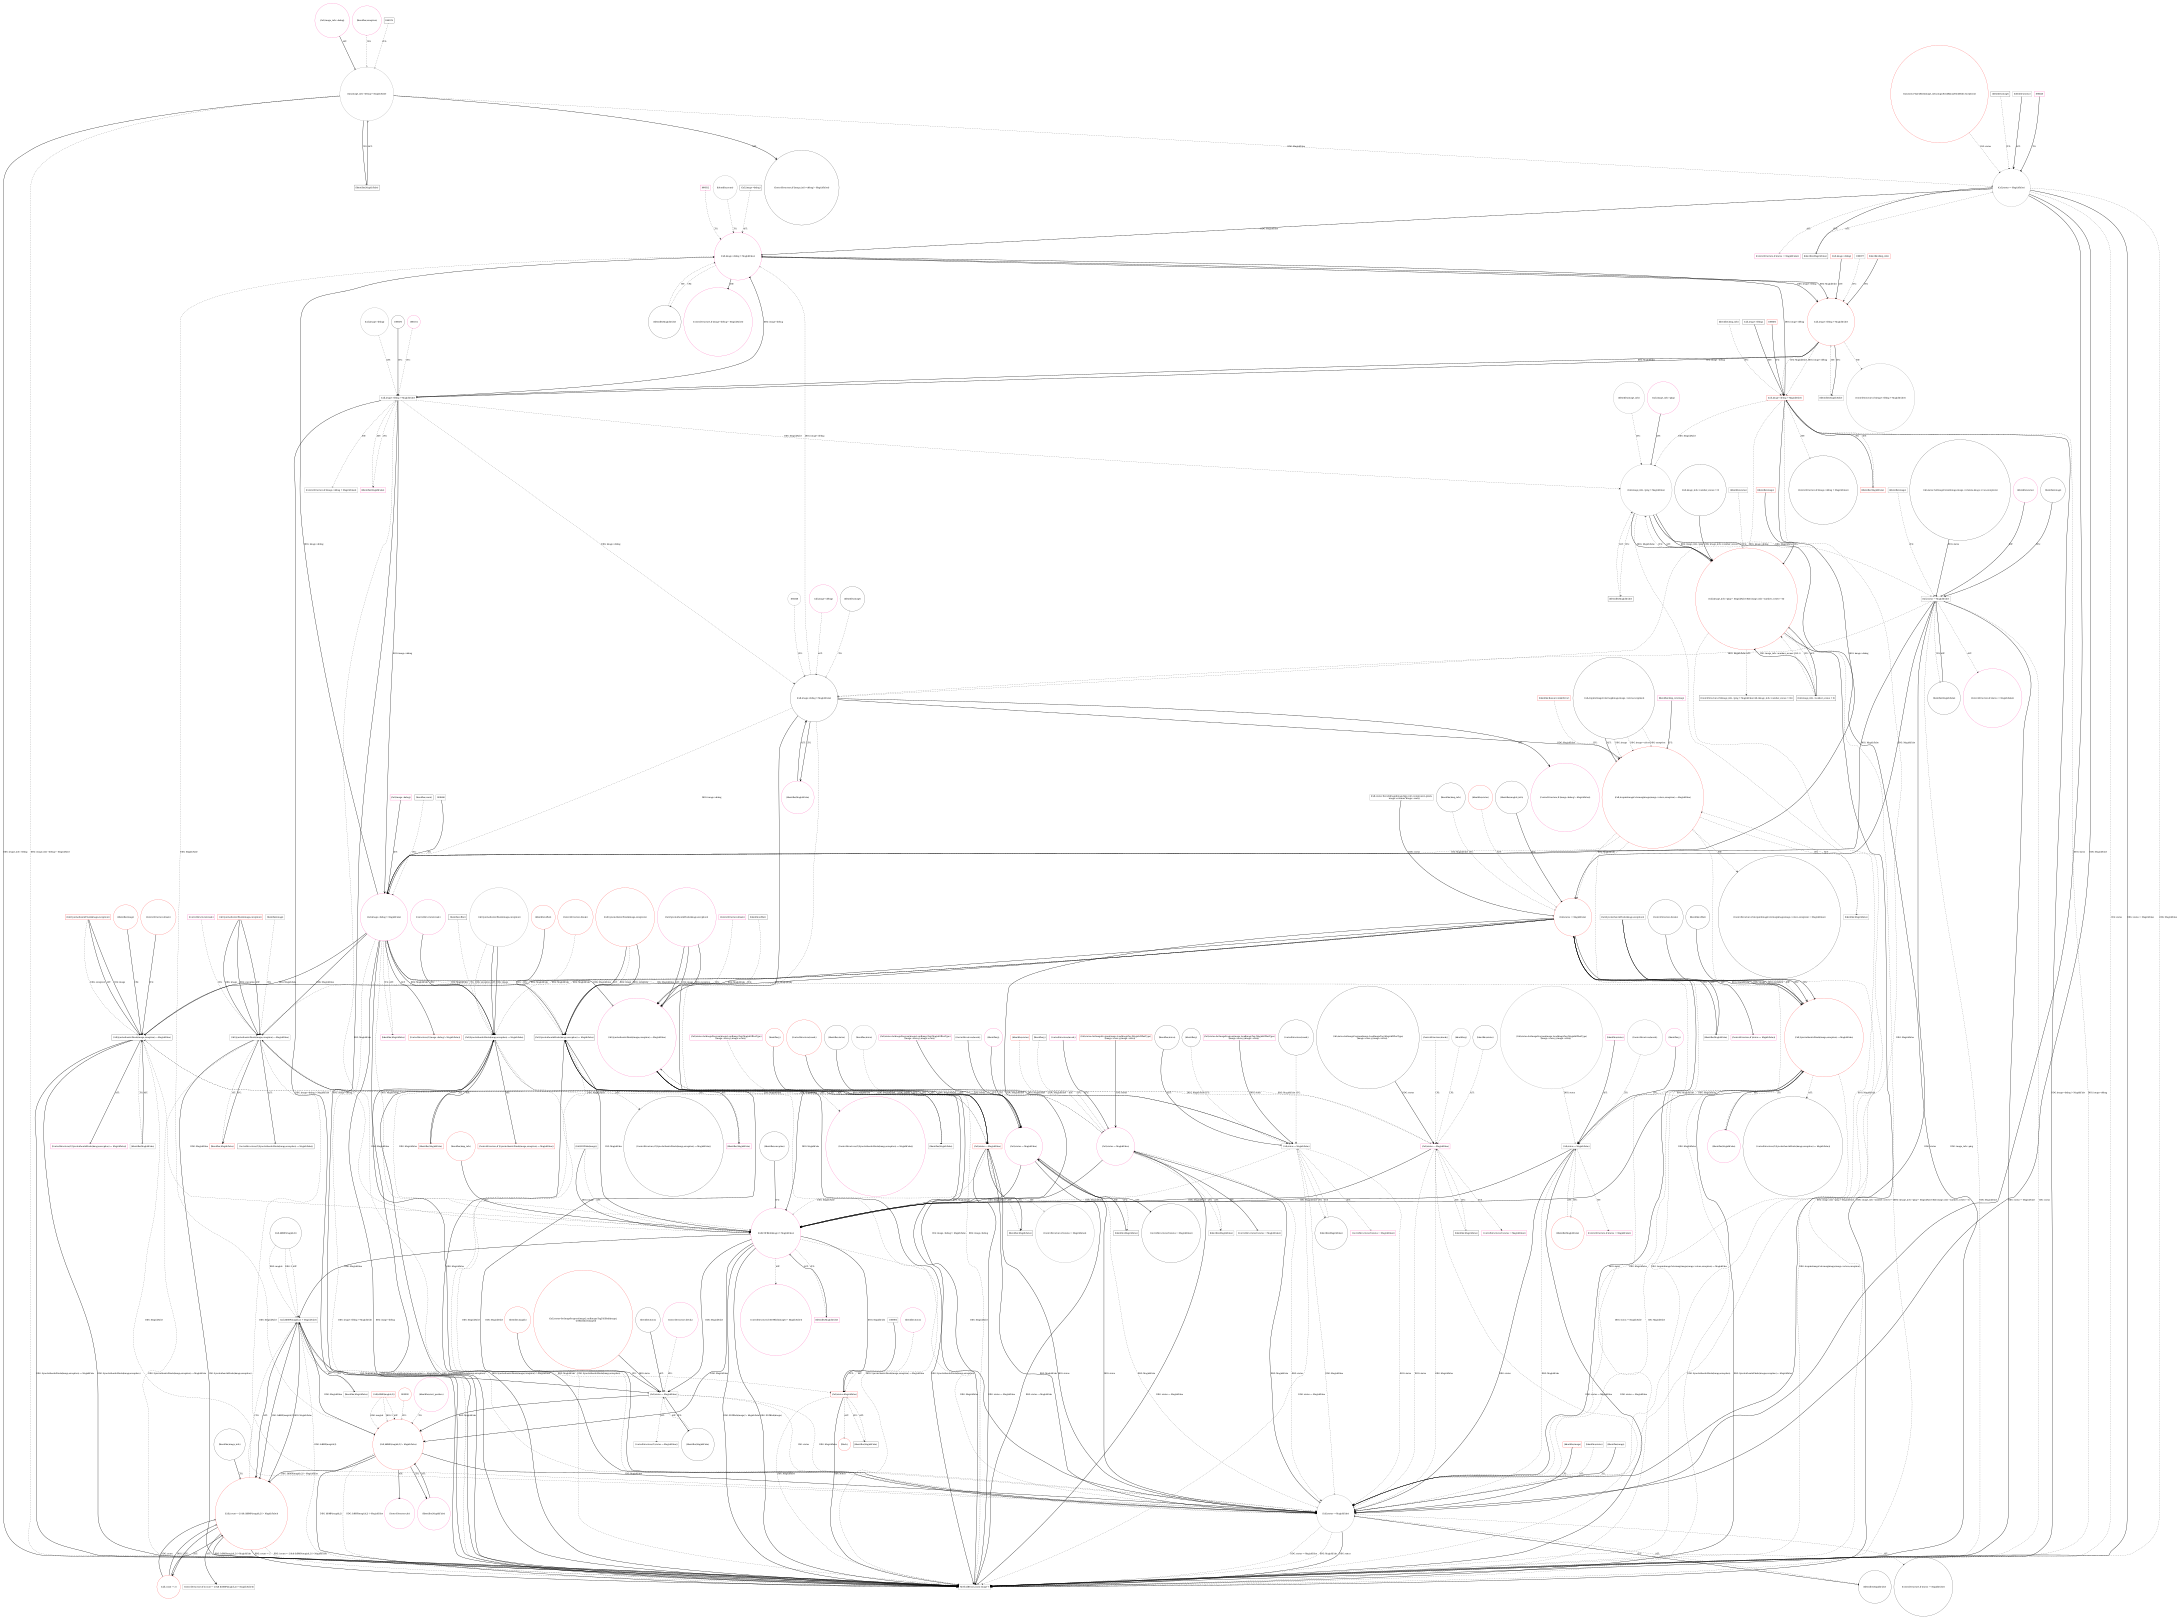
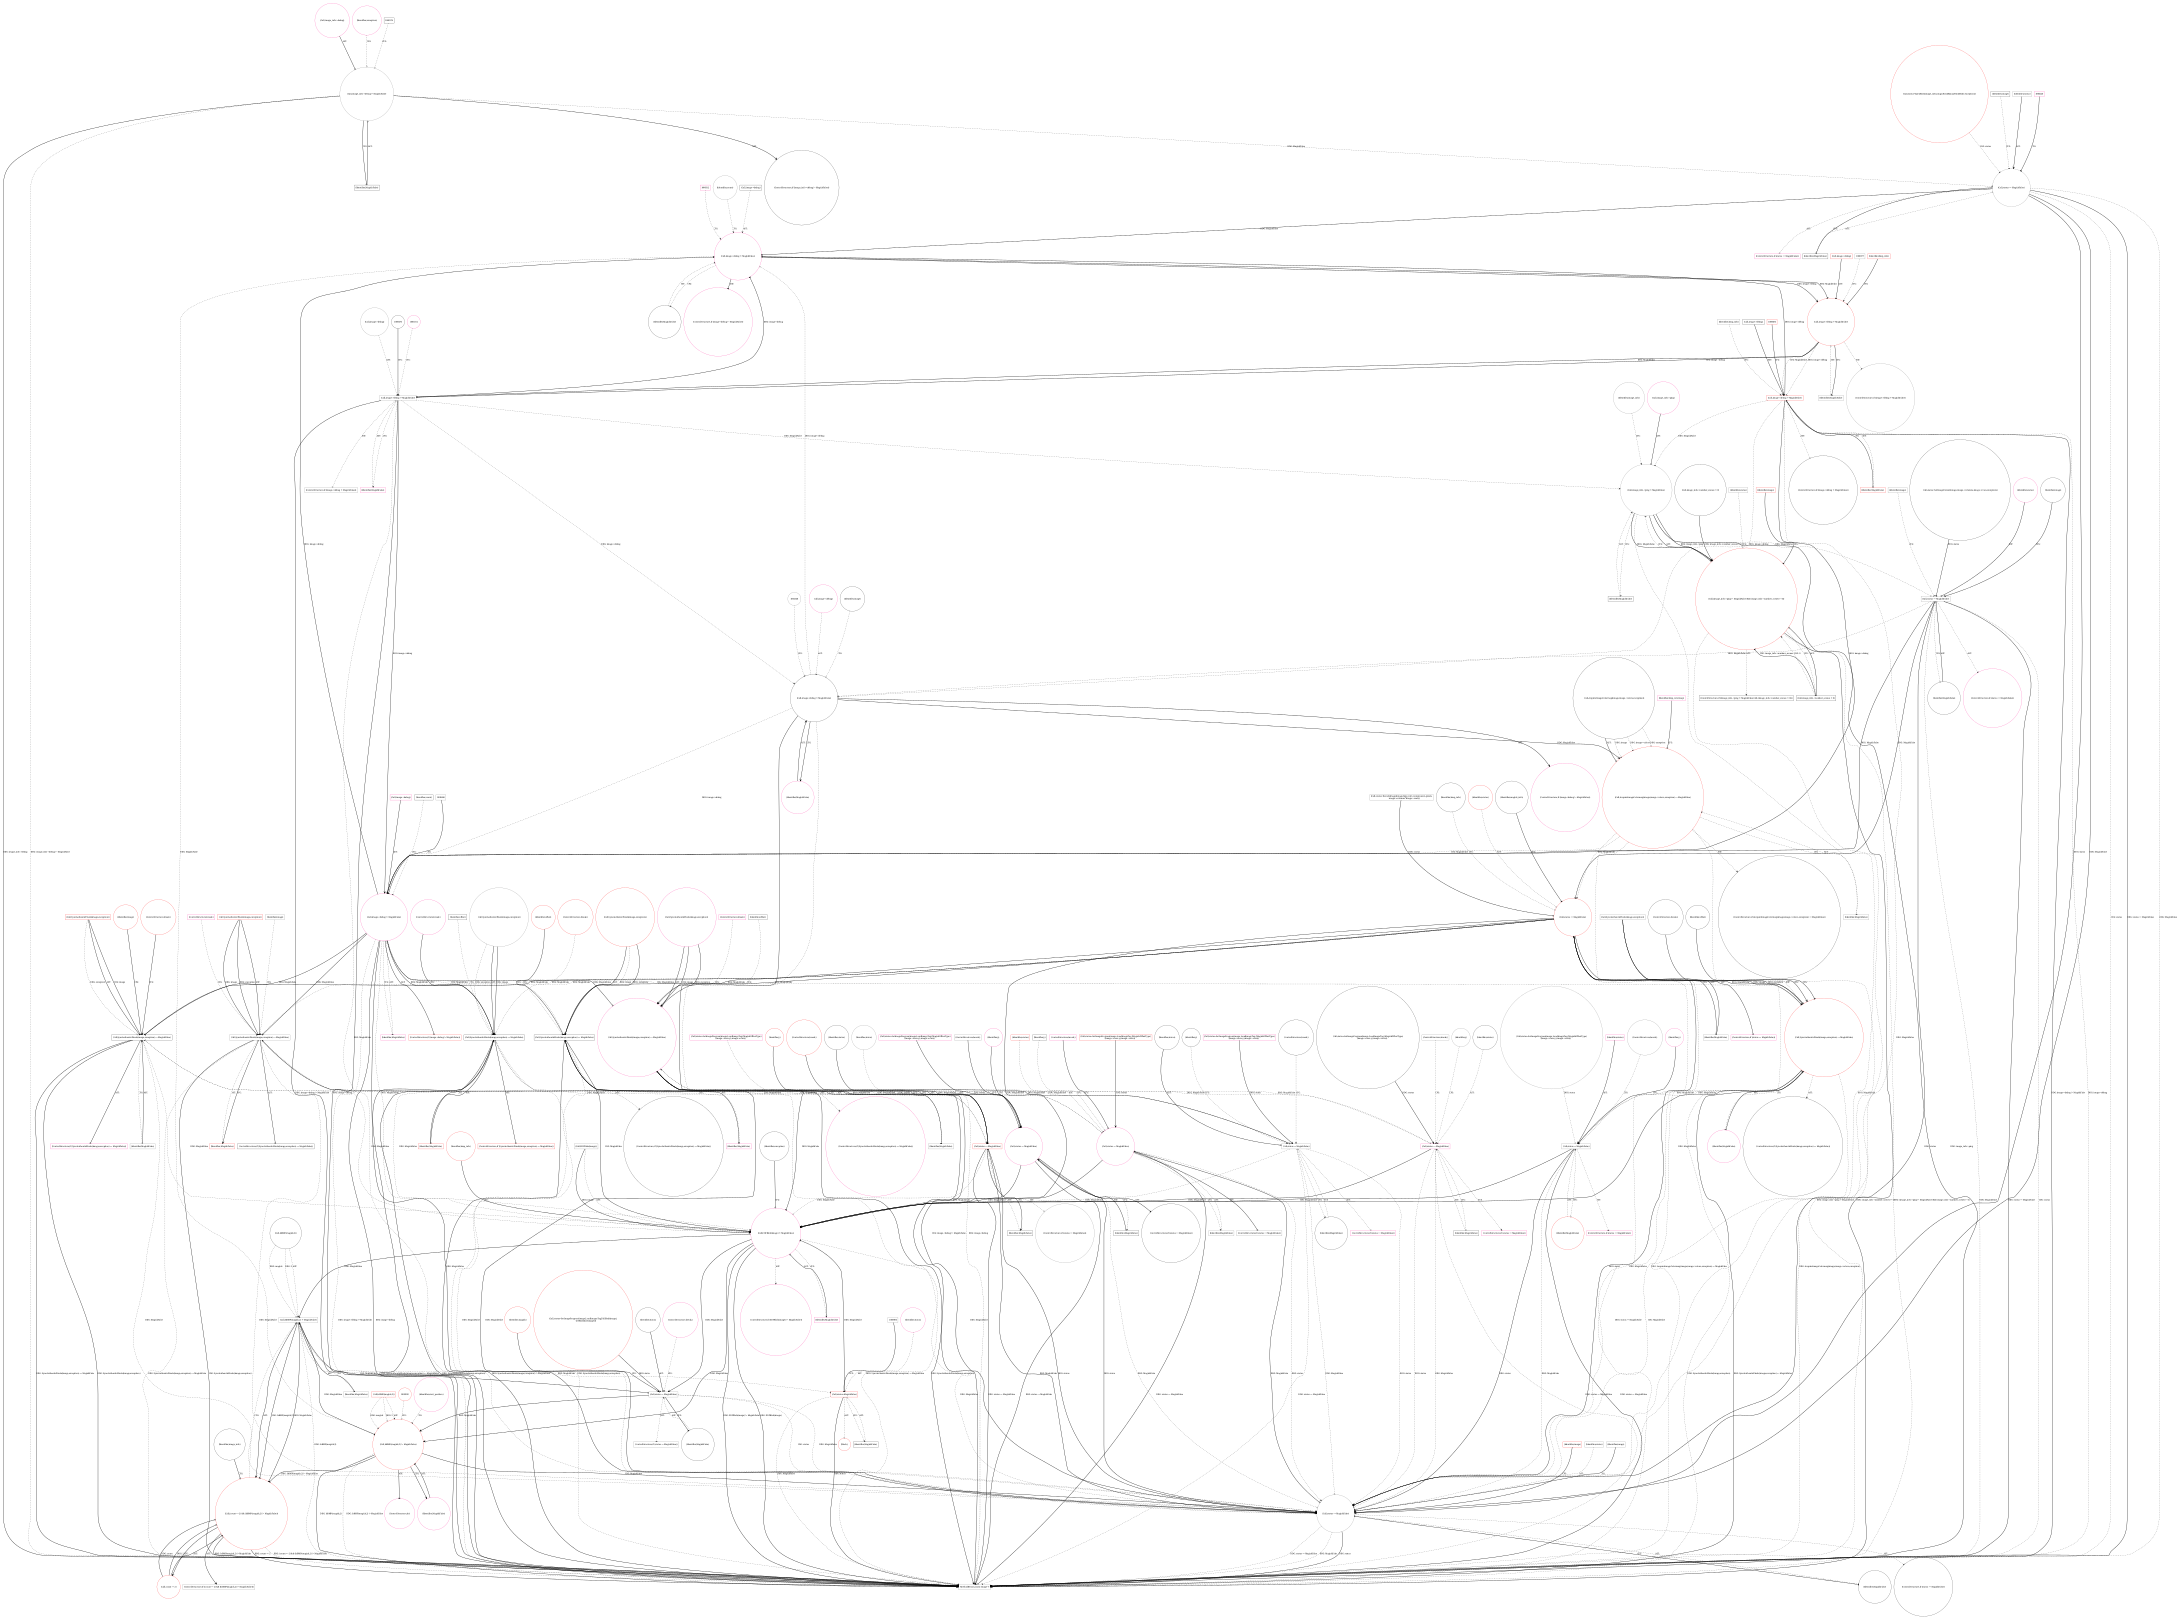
node "(Identifier,ResourceLimitError)": removed
edge "(Call,EOFBlob(image) != MagickFalse)" -> "(Call,status=MagickFalse)": reversed
